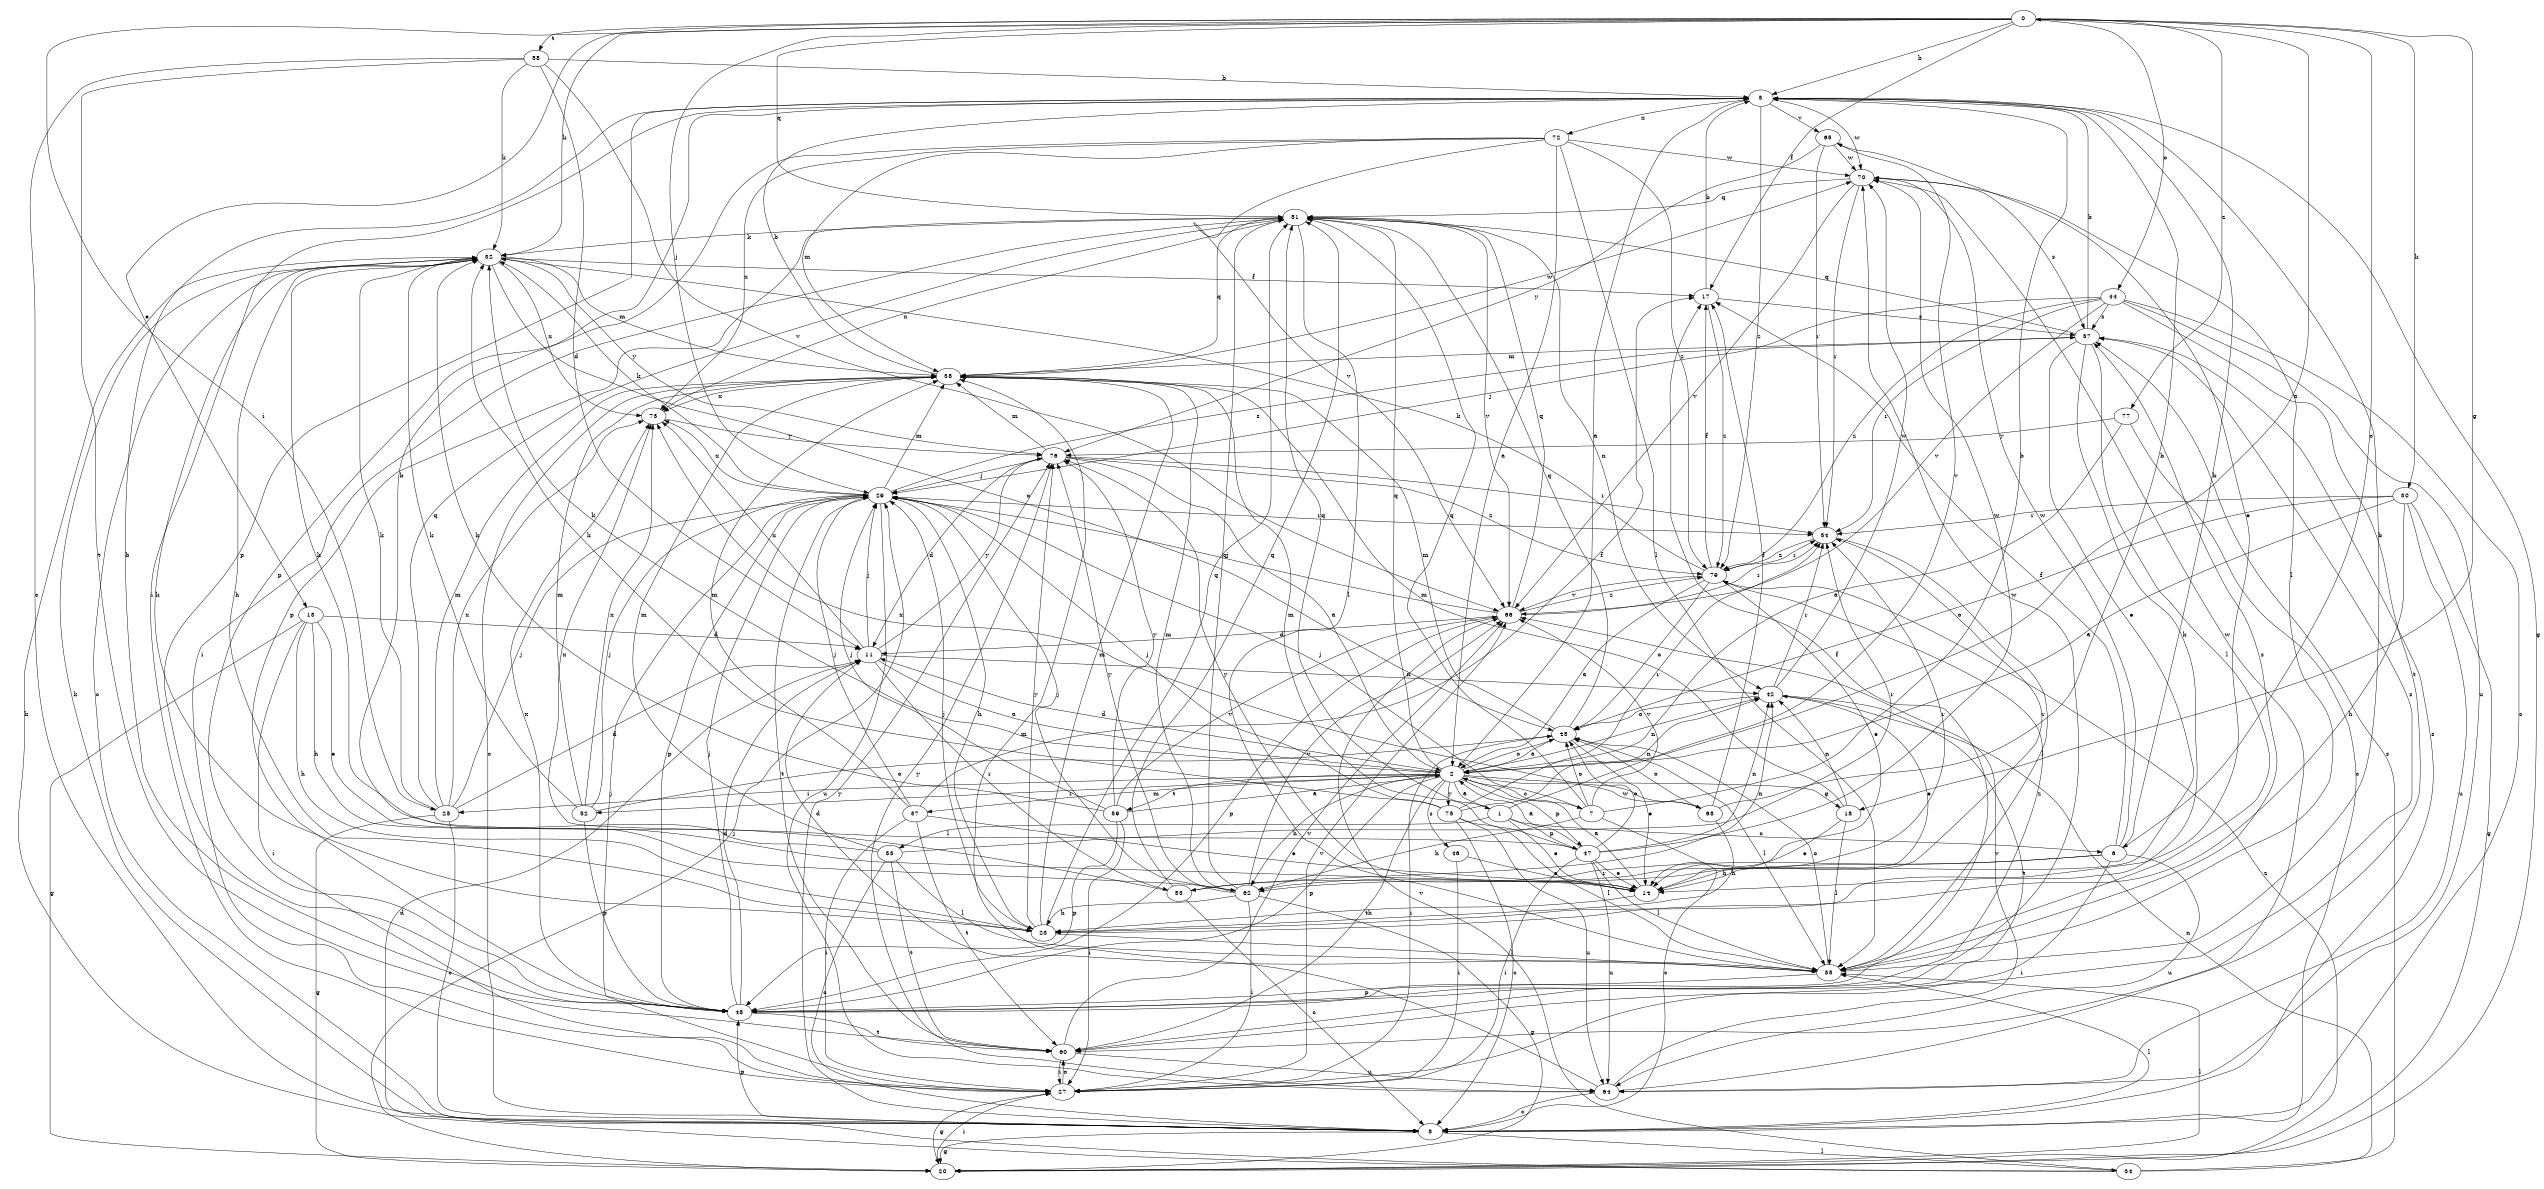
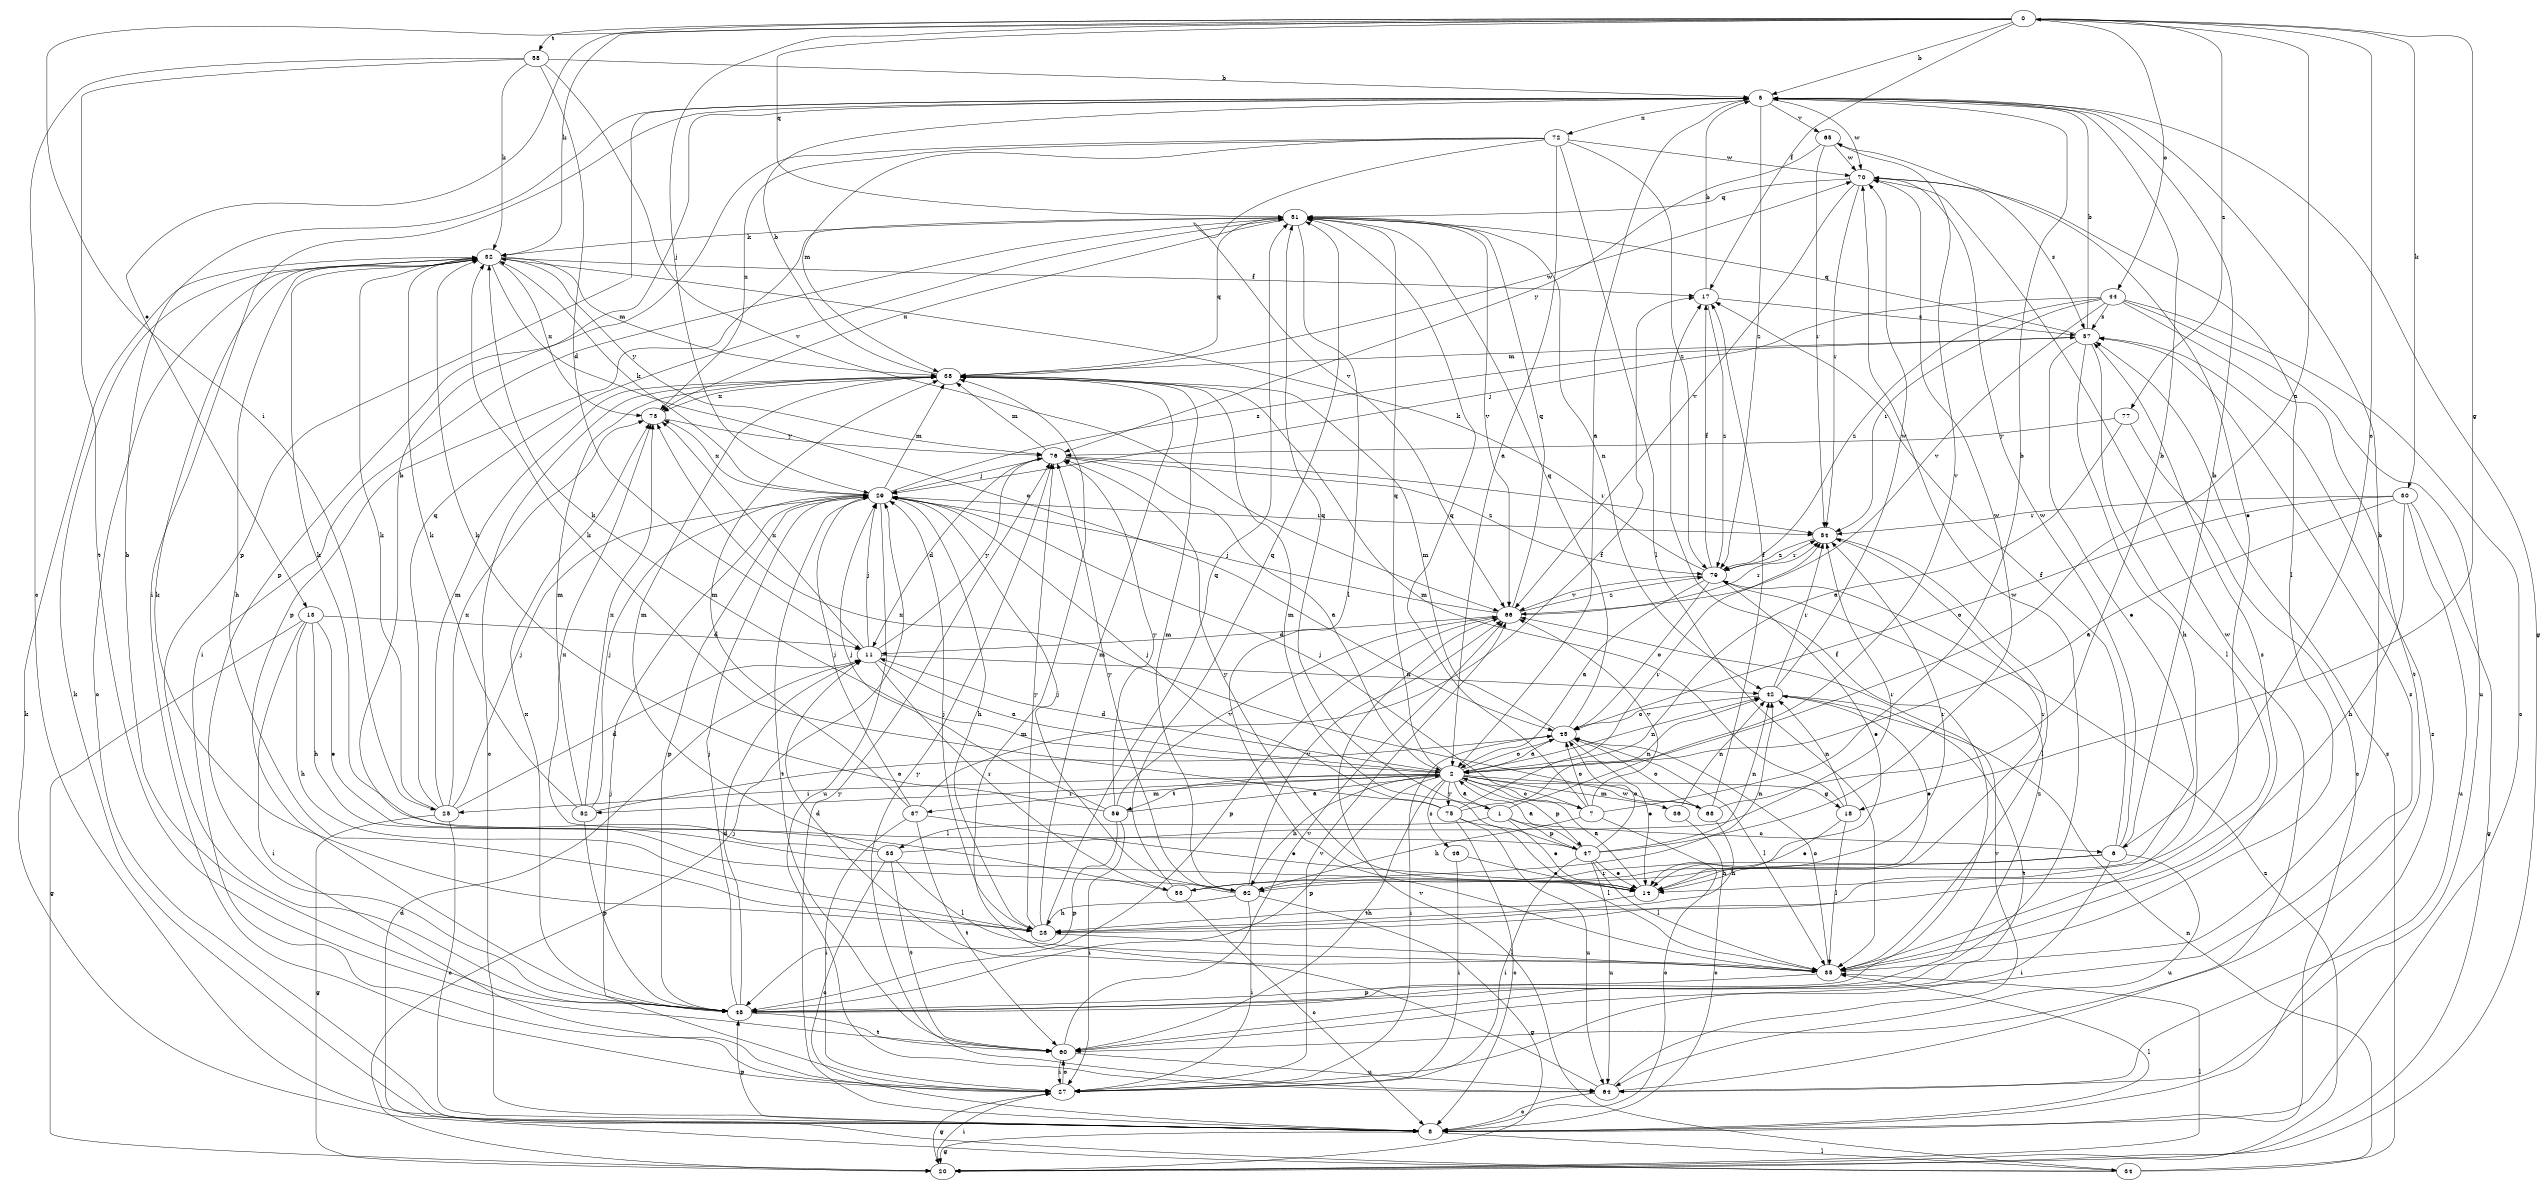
edge "62" -> "51": removed, label "q"
node "36": added
